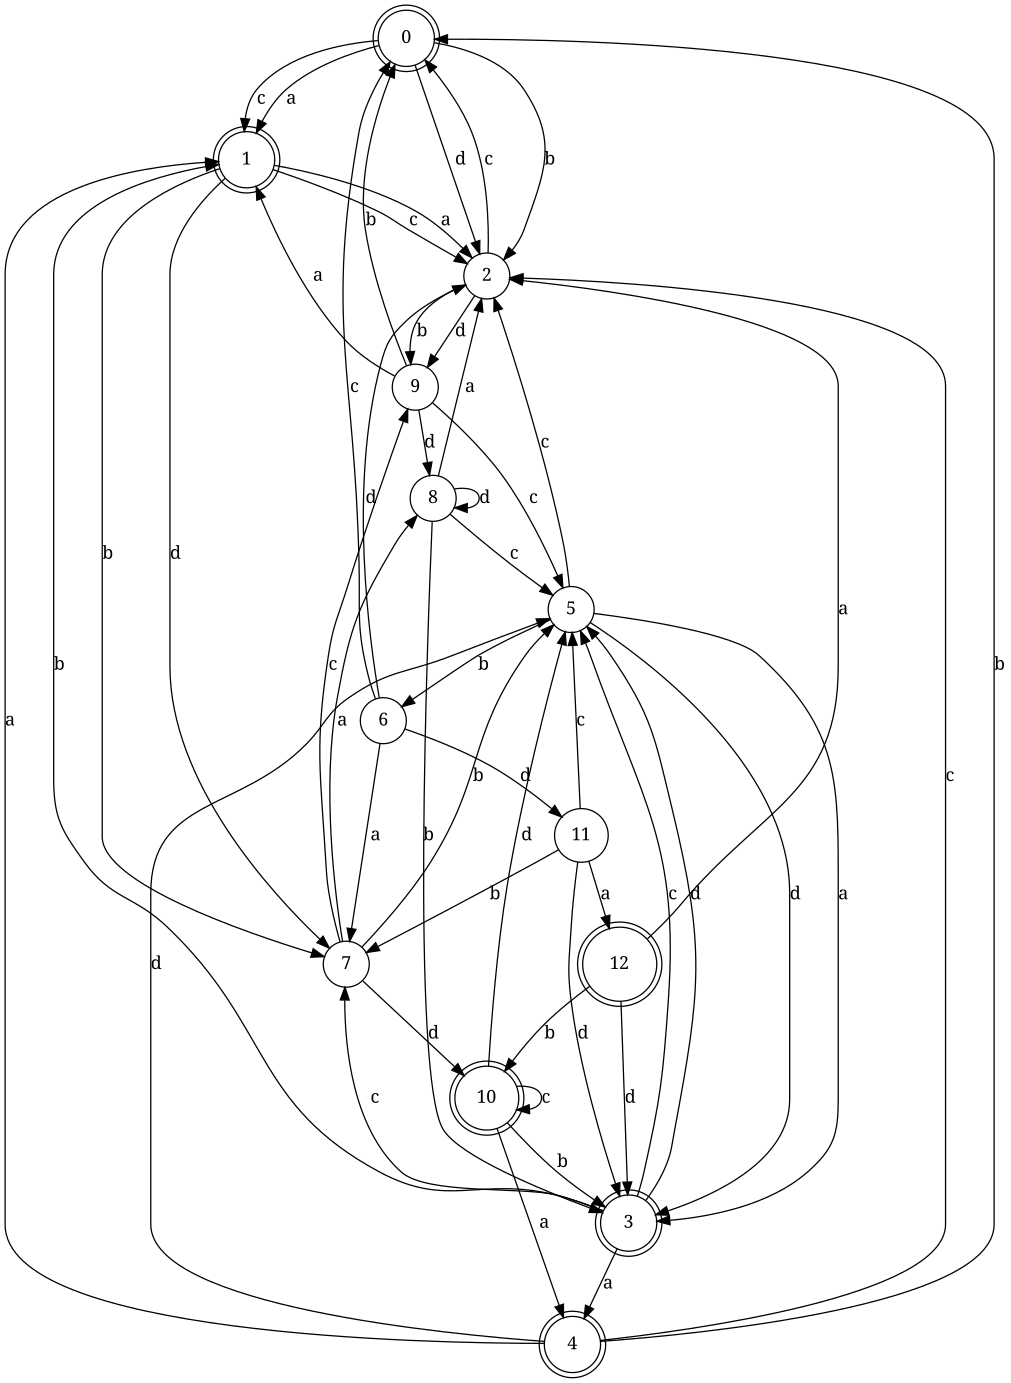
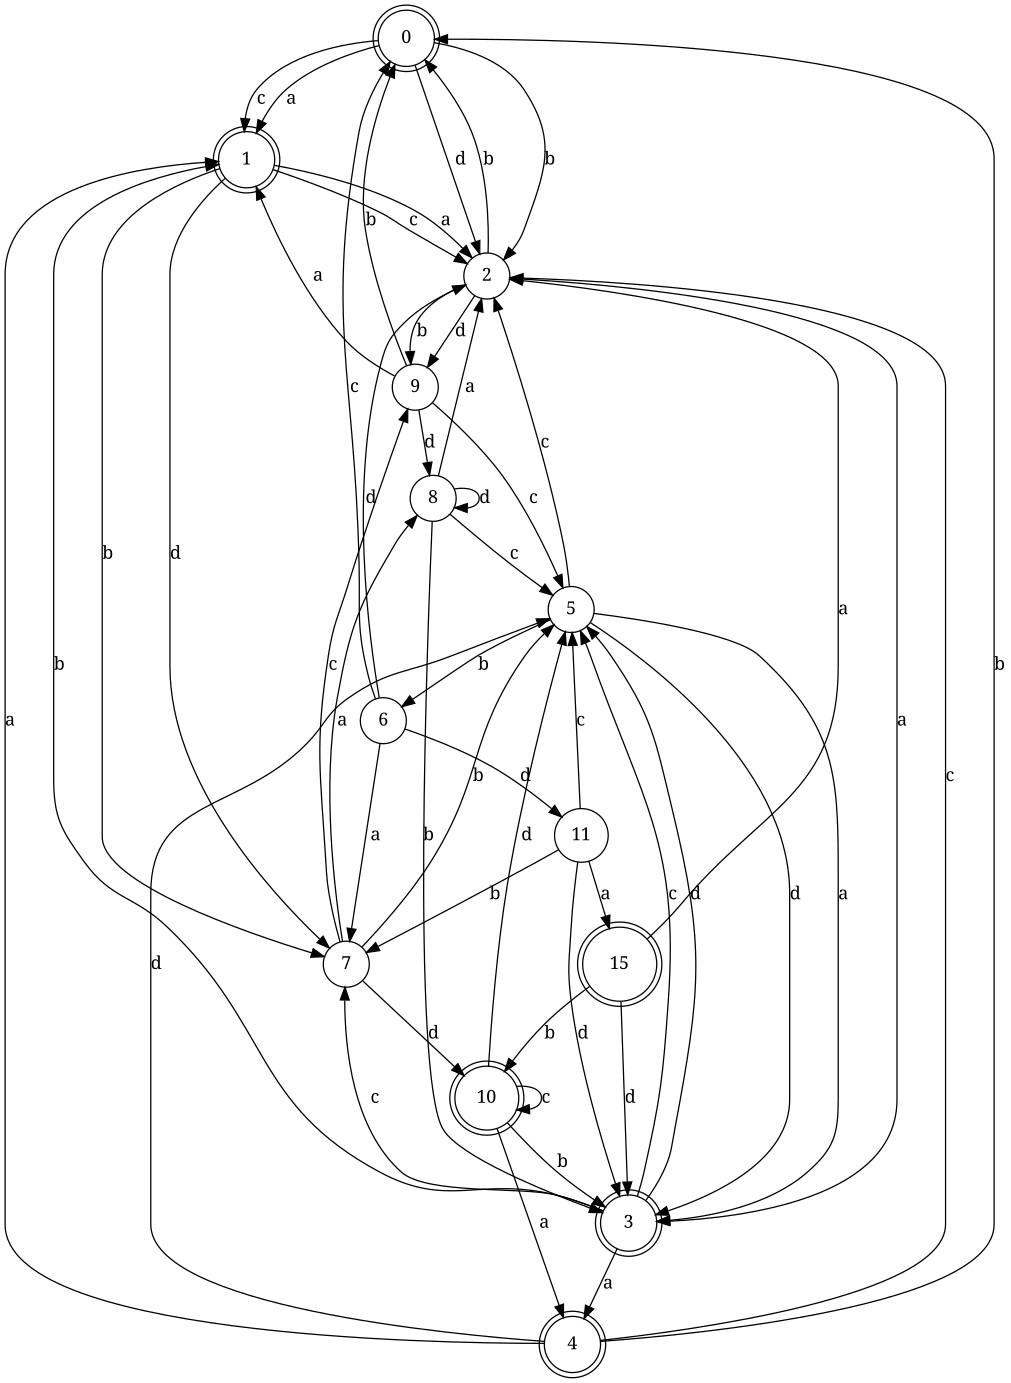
edge "2" -> "0": label "c" -> "b"
edge "2" -> "3": added, label "a"
node "12": label "12" -> "15"
